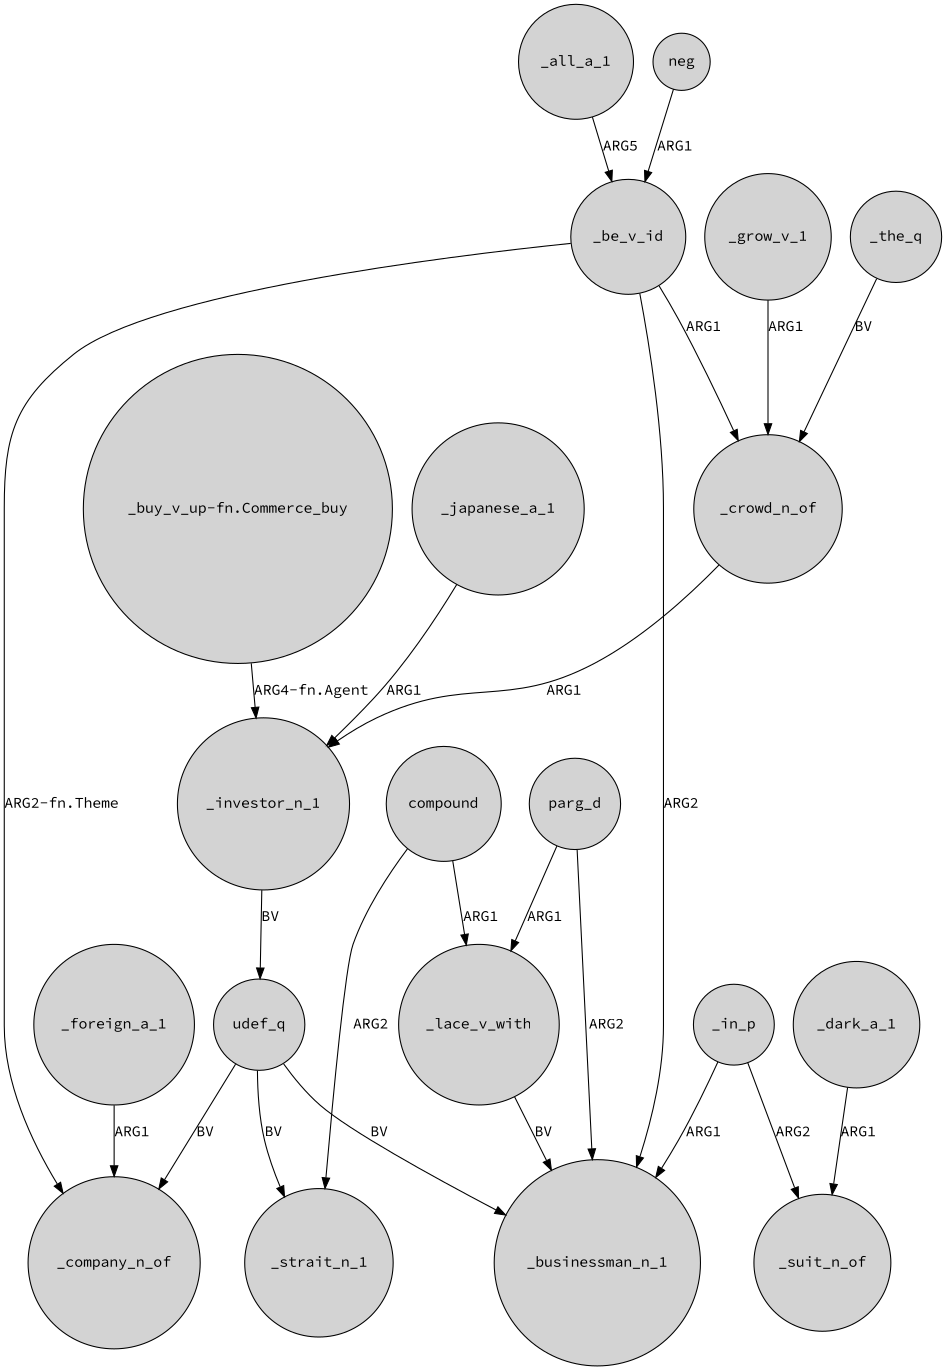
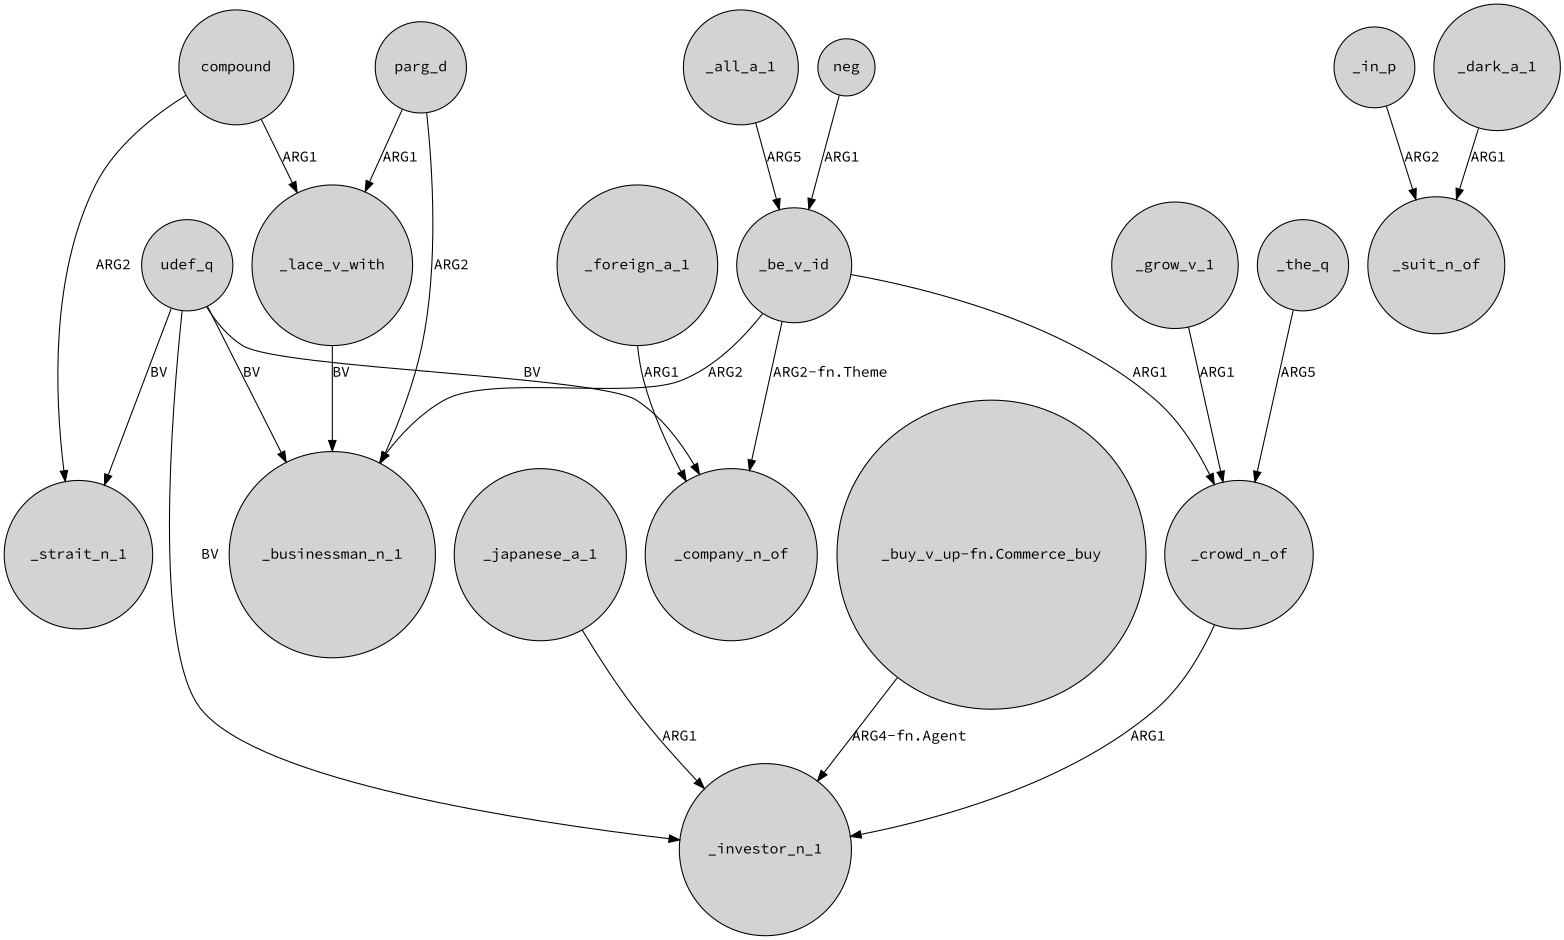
edge "_the_q" -> "_crowd_n_of": label "BV" -> "ARG5"
edge "_investor_n_1" -> "udef_q": reversed
edge "_in_p" -> "_businessman_n_1": removed, label "ARG1"
